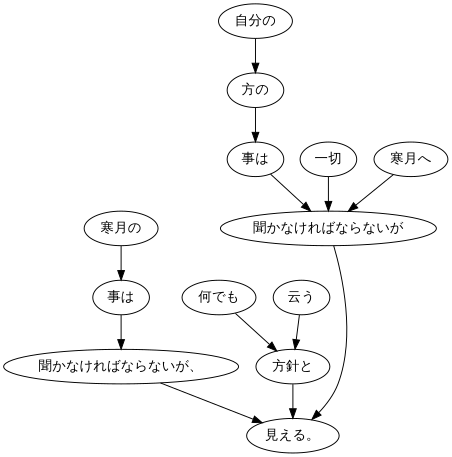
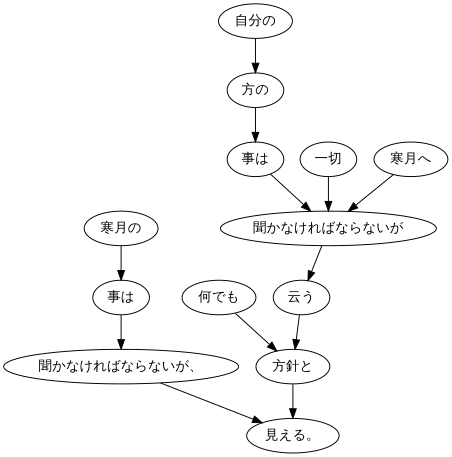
edge "聞かなければならないが" -> "見える。": now "聞かなければならないが" -> "云う"
